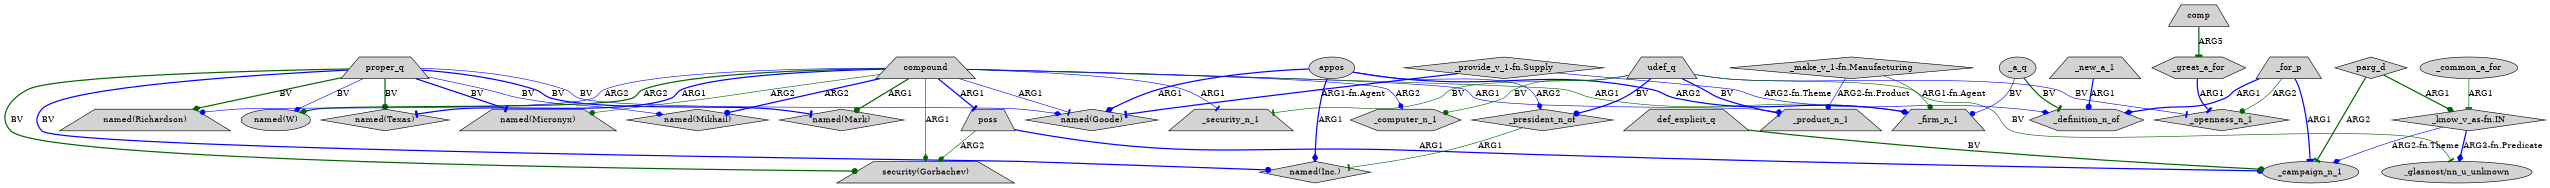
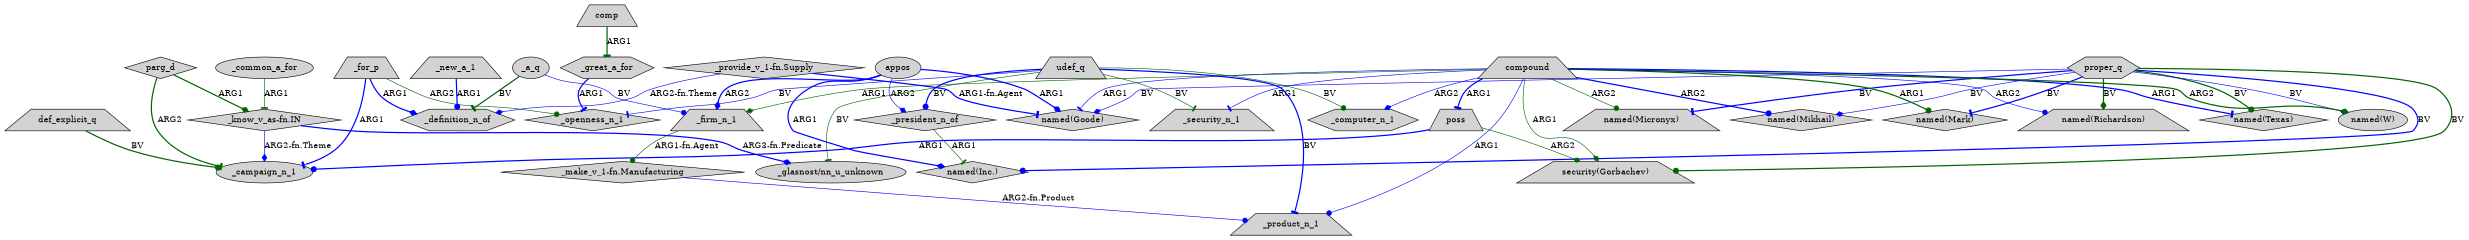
edge "comp" -> "_great_a_for": label "ARG5" -> "ARG1"
node "proper_q": shape trapezium -> hexagon
edge "_make_v_1-fn.Manufacturing" -> "_firm_n_1": reversed
